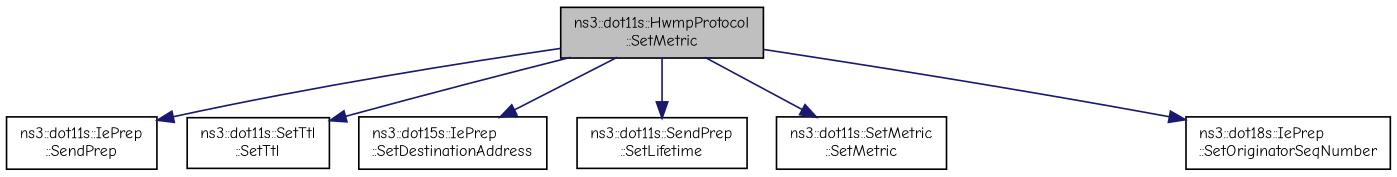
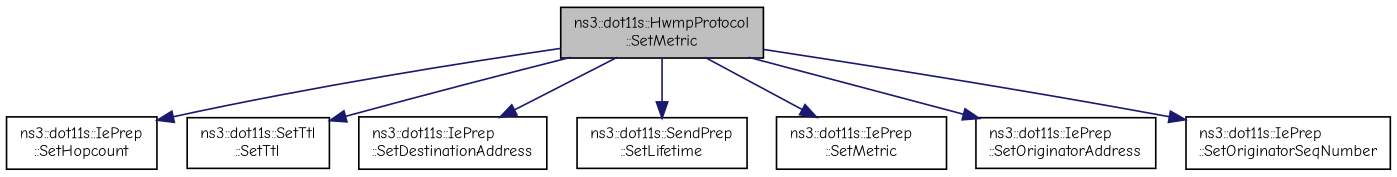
node "ns3::dot11s::IePrep ::SendPrep": label "ns3::dot11s::IePrep ::SendPrep" -> "ns3::dot11s::IePrep ::SetHopcount"
node "ns3::dot15s::IePrep ::SetDestinationAddress": label "ns3::dot15s::IePrep ::SetDestinationAddress" -> "ns3::dot11s::IePrep ::SetDestinationAddress"
node "ns3::dot11s::SetMetric ::SetMetric": label "ns3::dot11s::SetMetric ::SetMetric" -> "ns3::dot11s::IePrep ::SetMetric"
node "ns3::dot11s::IePrep ::SetOriginatorAddress": added
node "ns3::dot18s::IePrep ::SetOriginatorSeqNumber": label "ns3::dot18s::IePrep ::SetOriginatorSeqNumber" -> "ns3::dot11s::IePrep ::SetOriginatorSeqNumber"
